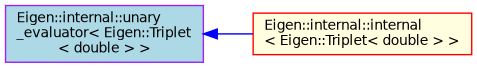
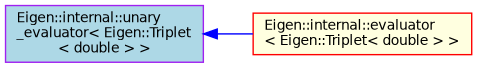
node "Eigen::internal::internal < Eigen::Triplet< double > >": label "Eigen::internal::internal < Eigen::Triplet< double > >" -> "Eigen::internal::evaluator < Eigen::Triplet< double > >"
